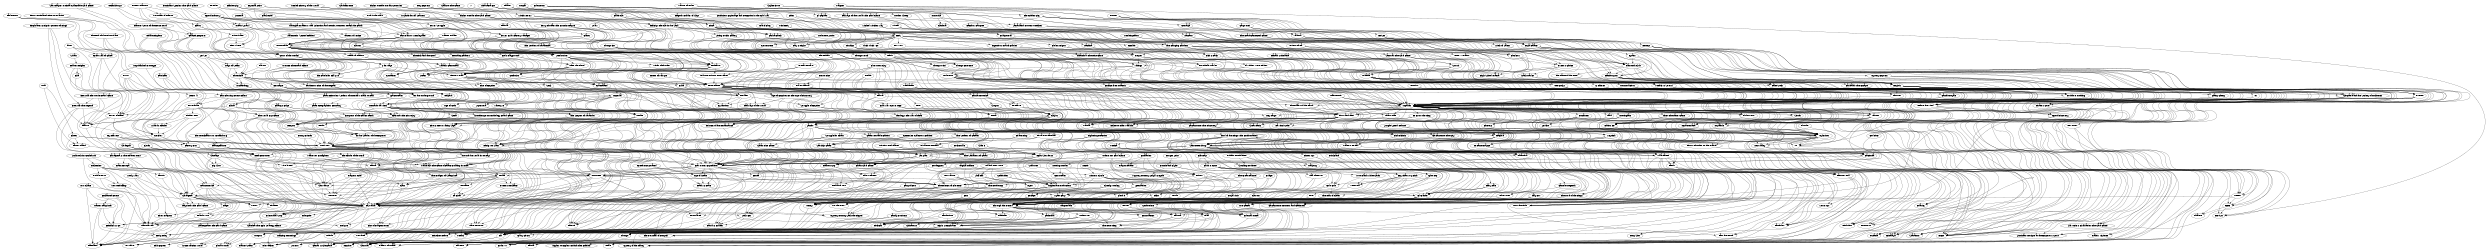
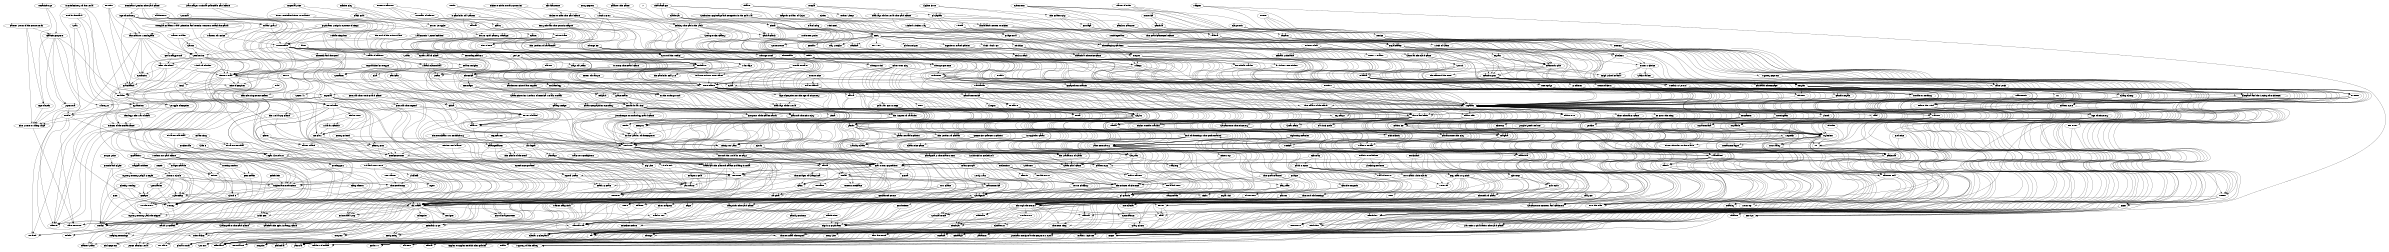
edge "Through the Desert" -> "Cathedral": removed
